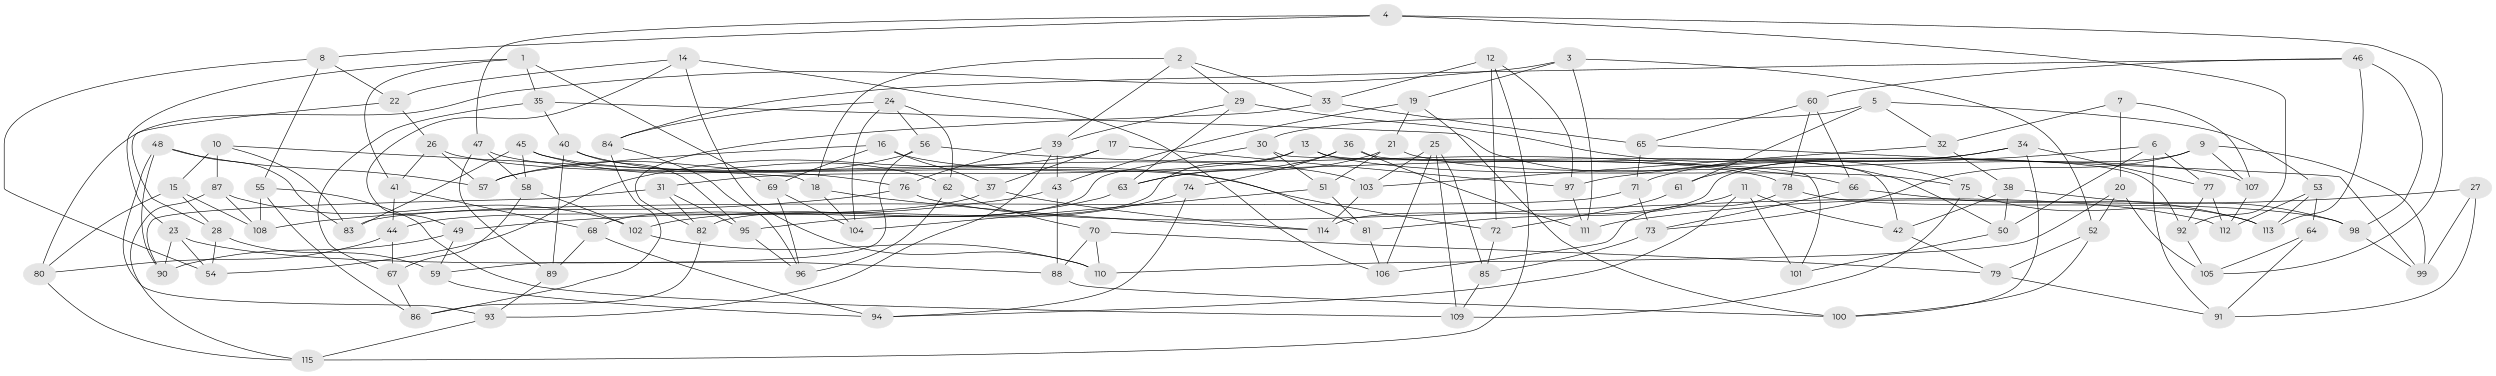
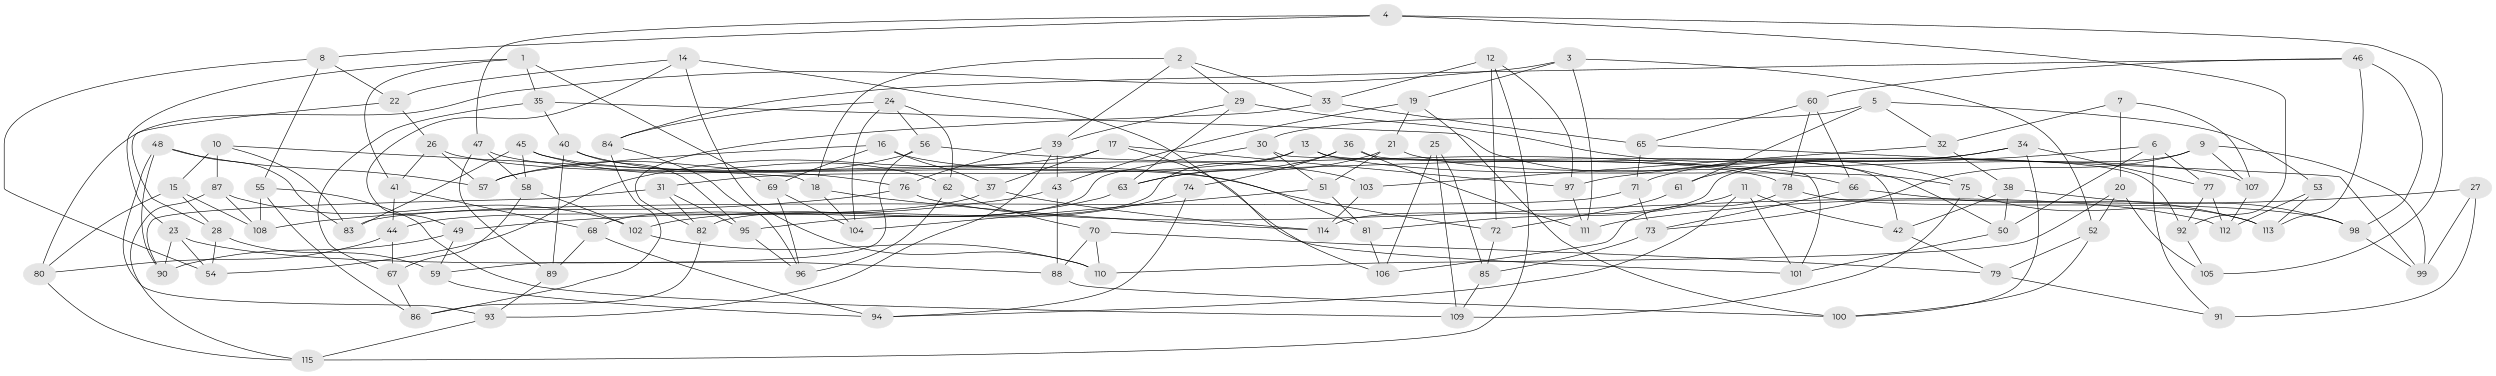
edge "25" -- "103": removed
node "64": removed
edge "17" -- "101": added
